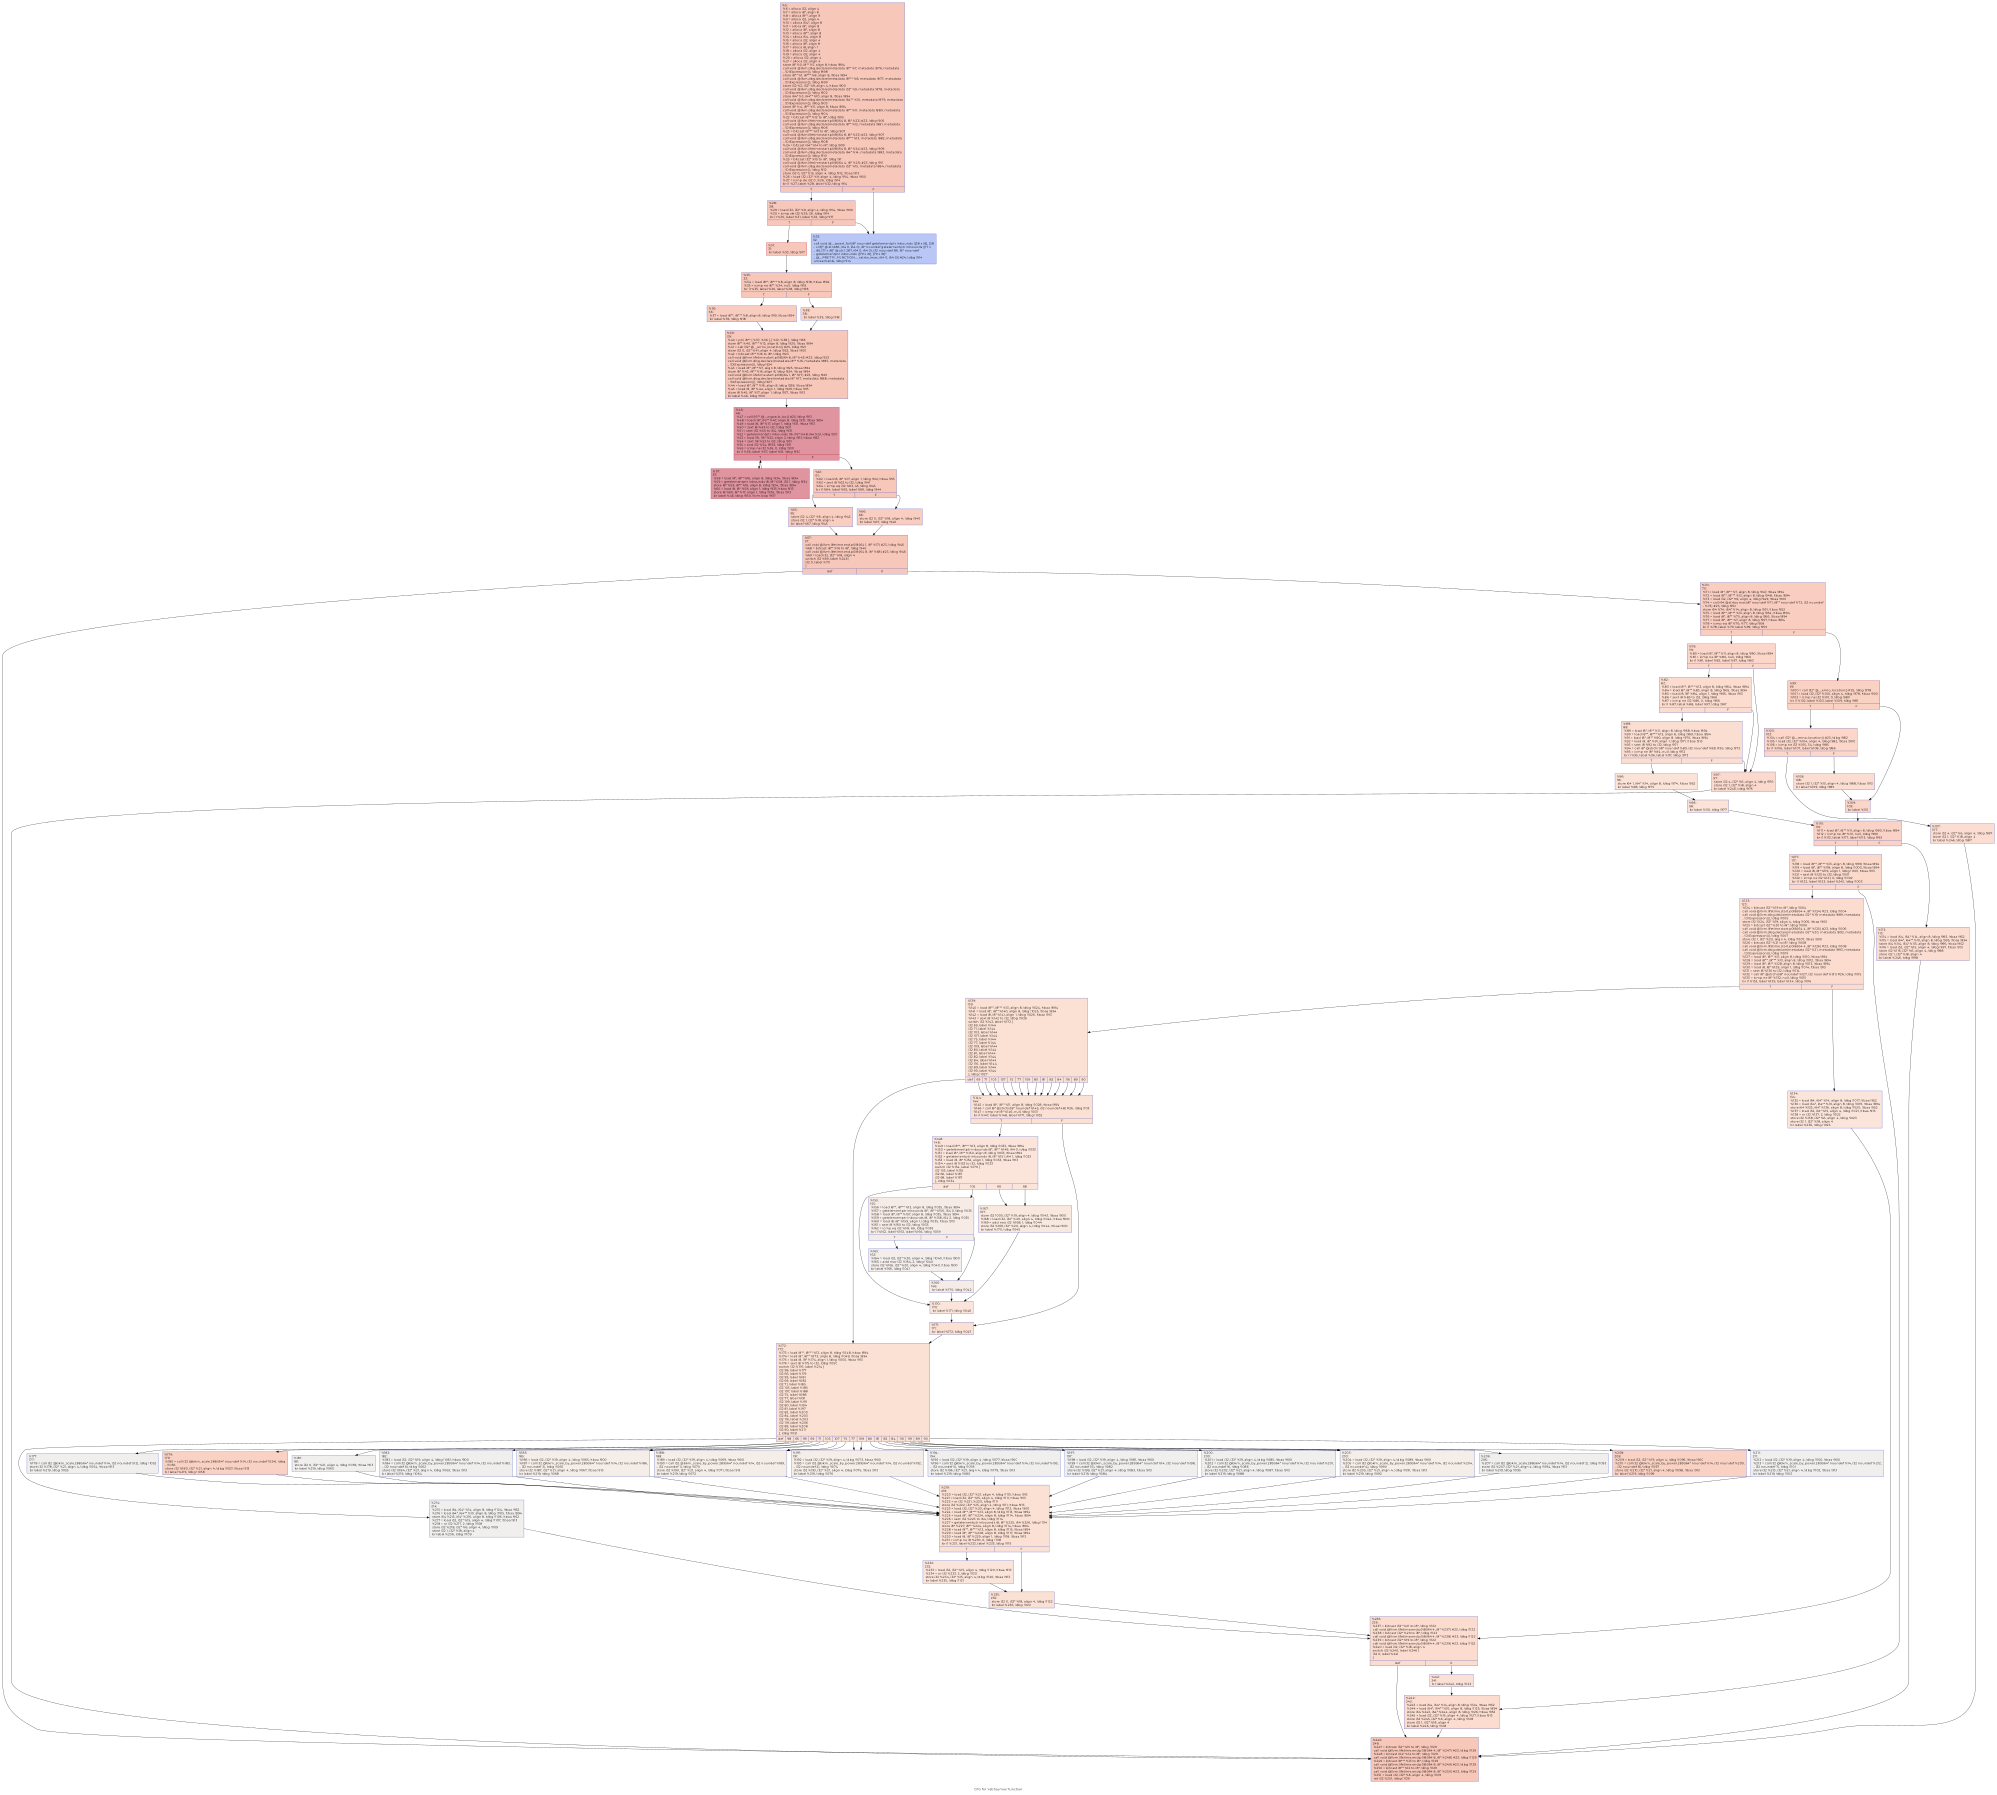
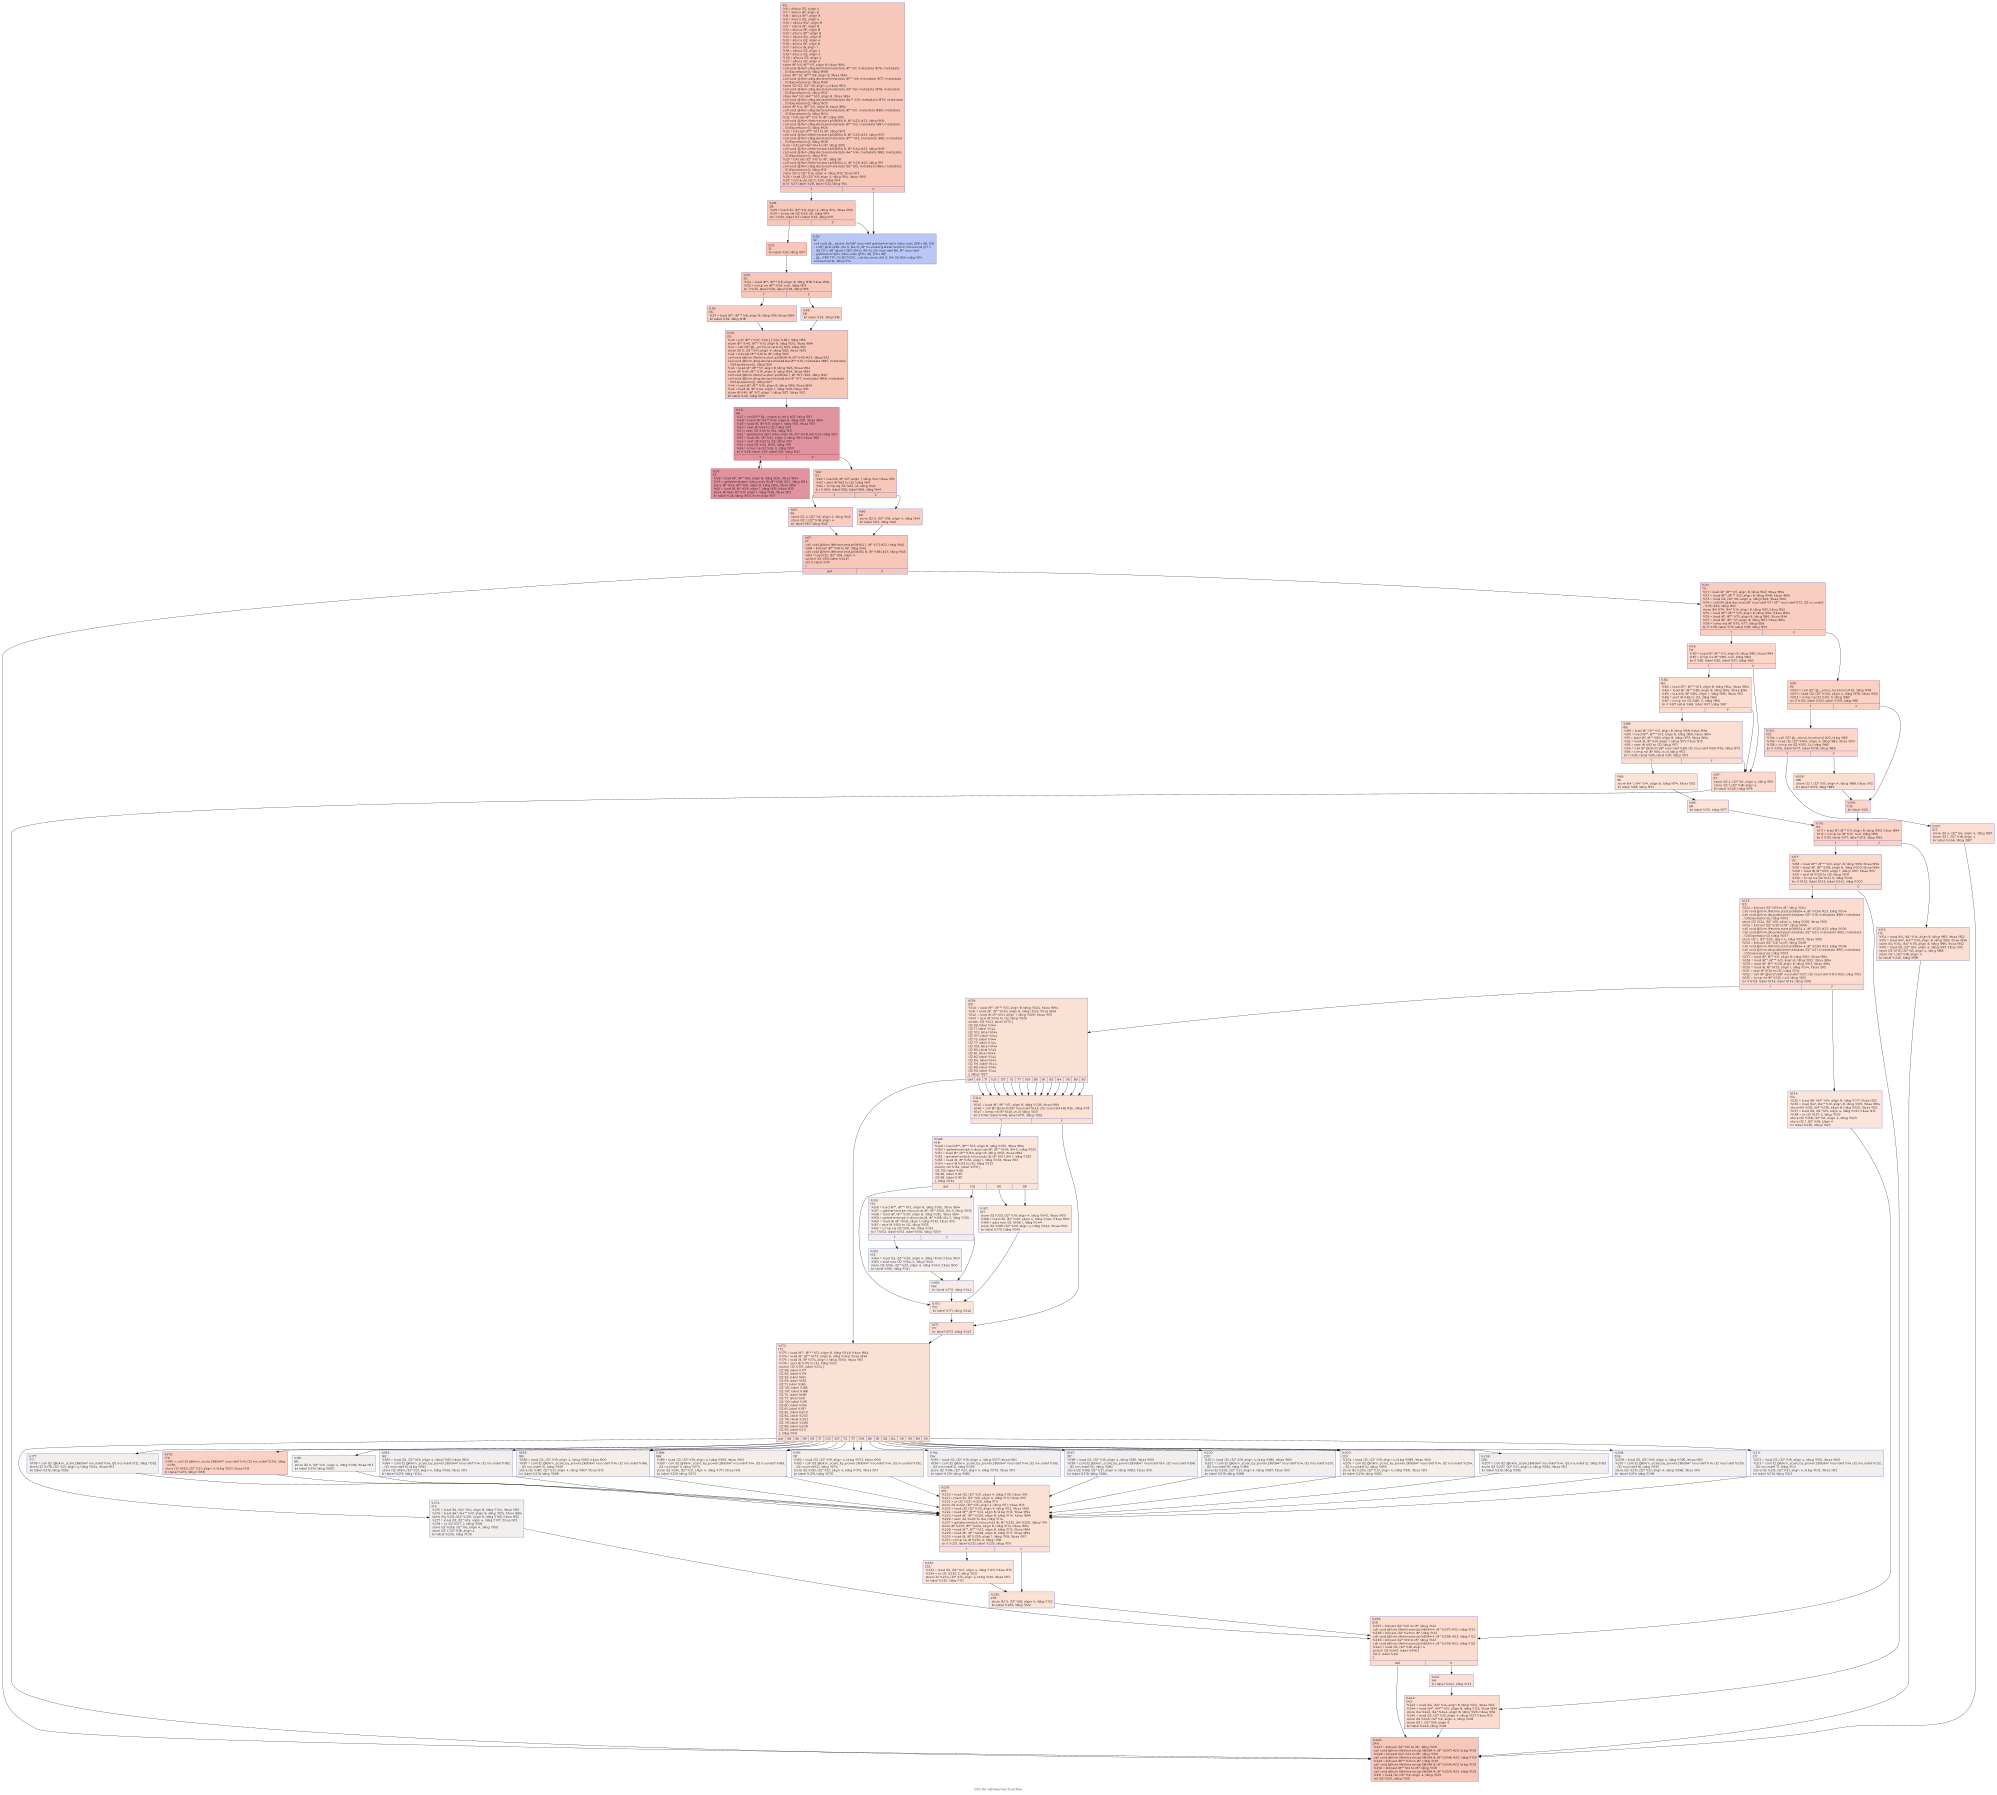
node "%208:": fillcolor #f4987a70 -> #e0dbd870
